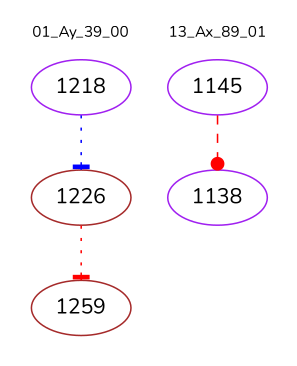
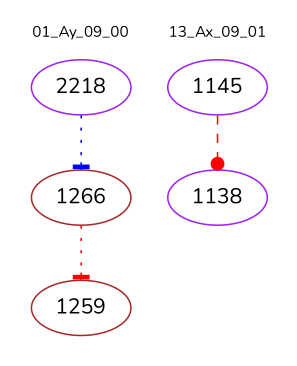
cluster "01_Ay_39_00": label "01_Ay_39_00" -> "01_Ay_09_00"
cluster "13_Ax_89_01": label "13_Ax_89_01" -> "13_Ax_09_01"
node "1218": label "1218" -> "2218"
node "1226": label "1226" -> "1266"
